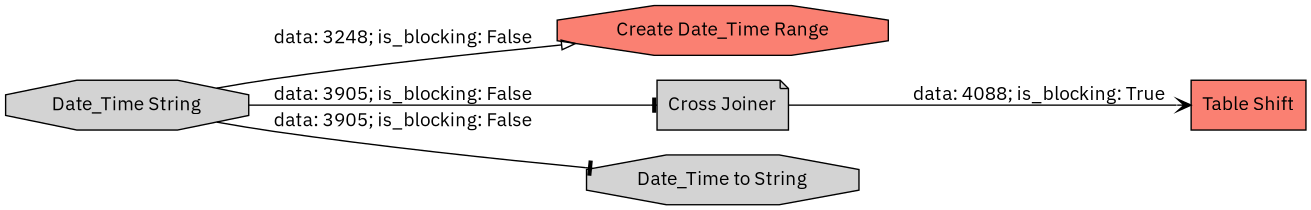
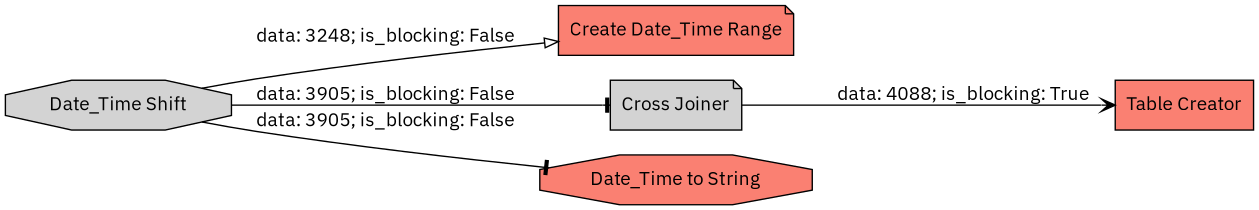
node "Create Date_Time Range": shape octagon -> note
node "Date_Time String": label "Date_Time String" -> "Date_Time Shift"
node "Table Shift": label "Table Shift" -> "Table Creator"
node "Date_Time to String": fillcolor lightgrey -> salmon
